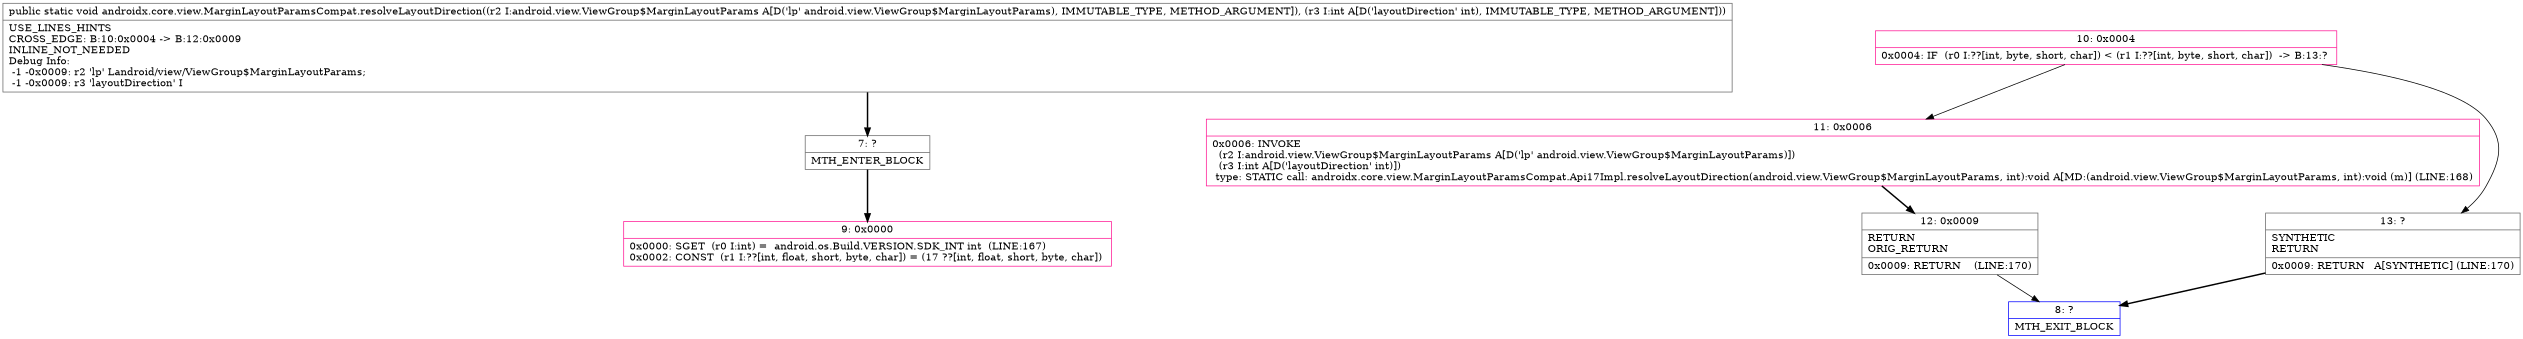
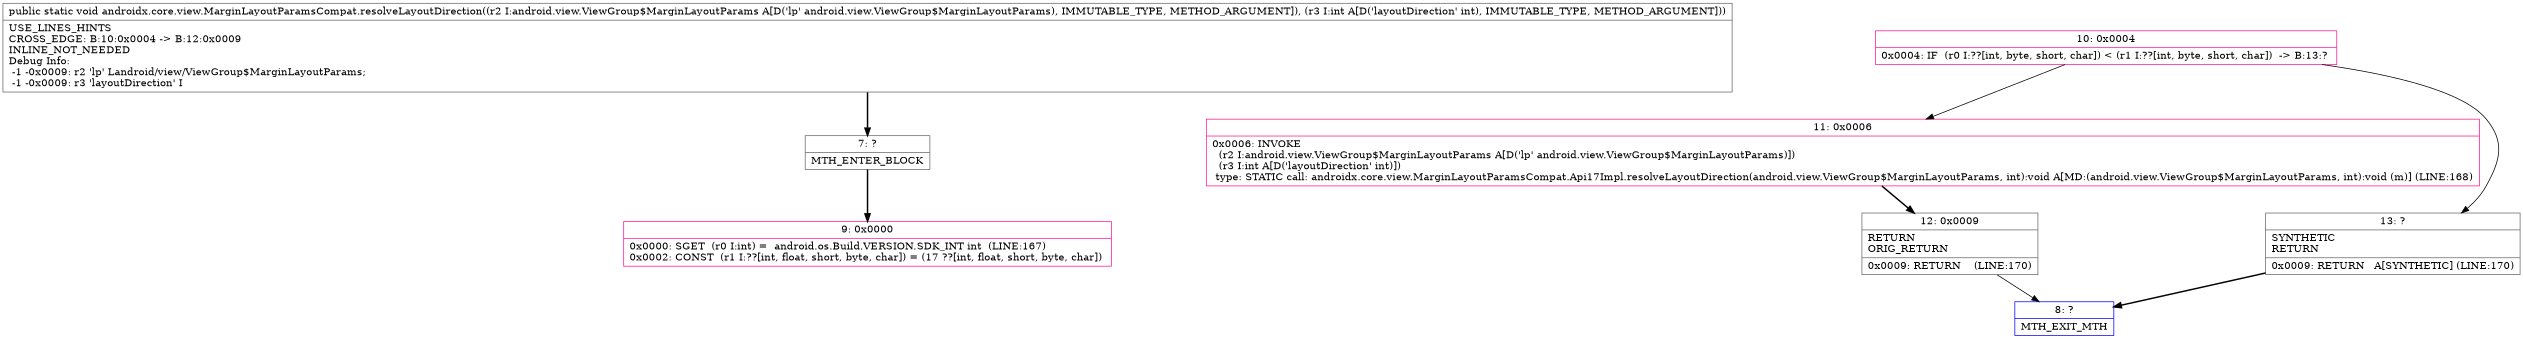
node "8: ?": text "MTH_EXIT_BLOCK" -> "MTH_EXIT_MTH"
